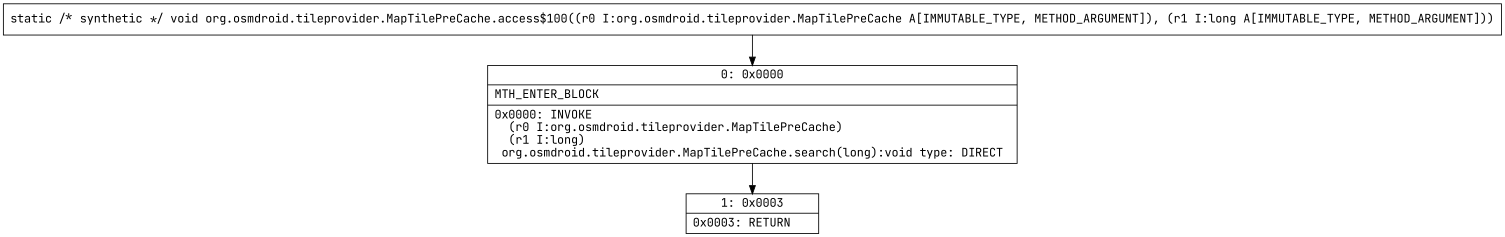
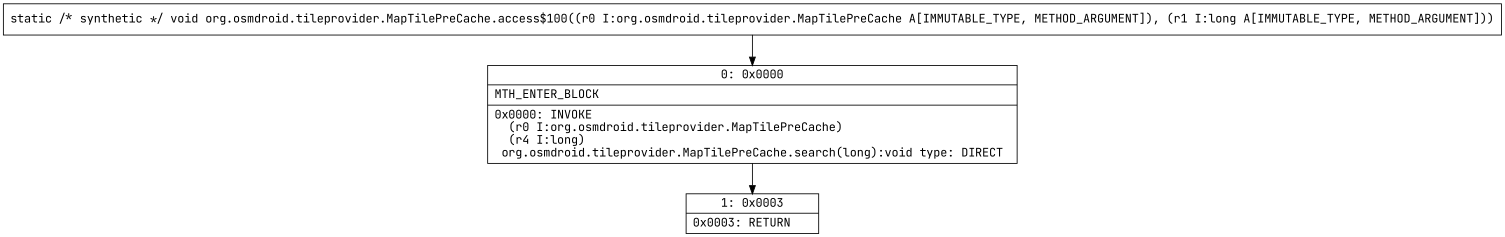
node "0: 0x0000": text "(r1 I:long)" -> "(r4 I:long)"
